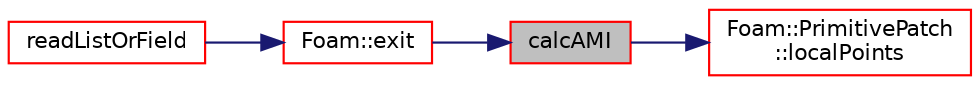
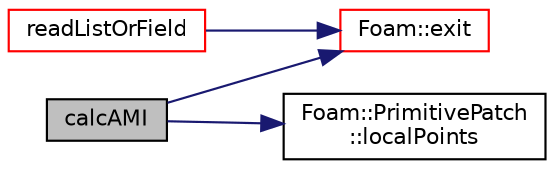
edge "Foam::exit" -> "calcAMI": reversed
node "calcAMI": color red -> black
node "Foam::PrimitivePatch ::localPoints": color red -> black
